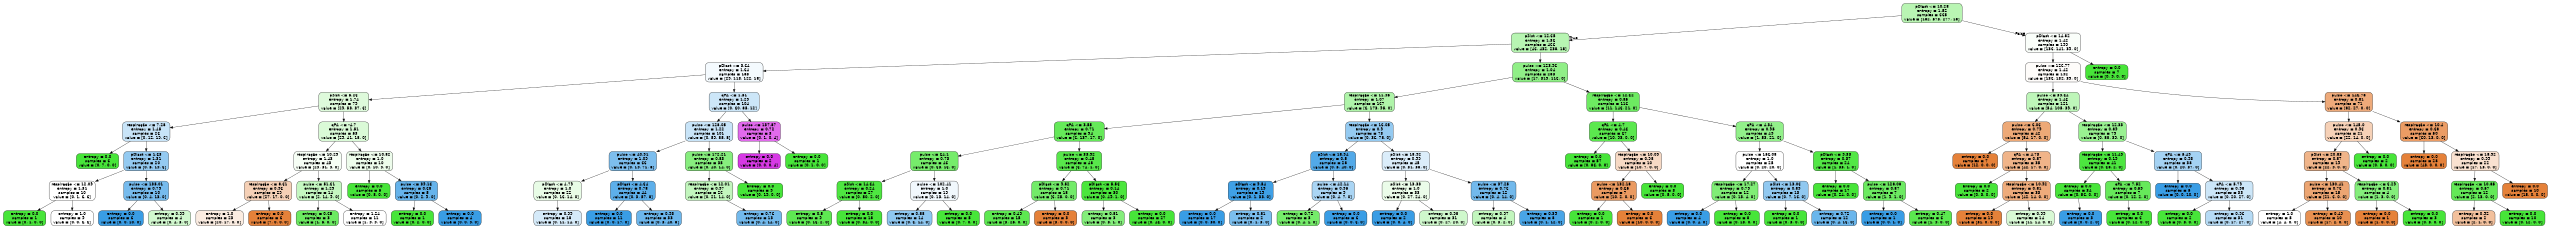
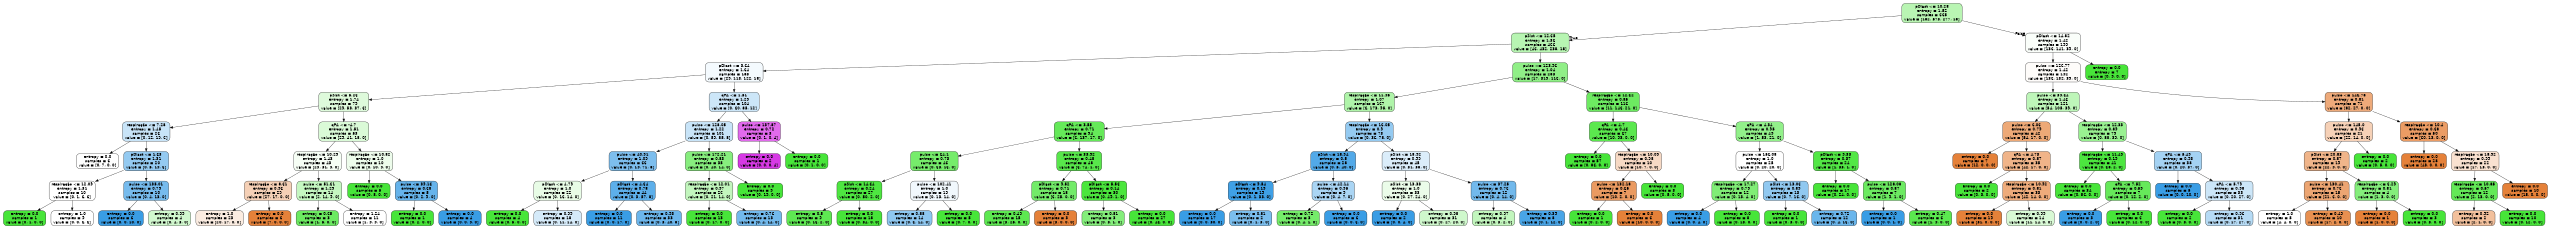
node "entropy = 0.0 samples = 7 value = [0, 9, 0, 0]": label "entropy = 0.0 samples = 7 value = [0, 9, 0, 0]" -> "entropy = 0.0 entropy = 7 value = [0, 9, 0, 0]"
node "entropy = 0.0 samples = 6 value = [0, 7, 0, 0]": fillcolor #47e539 -> #ffffff
edge "entropy = 0.0 samples = 34 value = [0, 56, 0, 0]" -> "entropy = 0.0 samples = 3 value = [0, 0, 2, 0]": now "qPA <= 7.52 entropy = 0.59 samples = 7 value = [0, 12, 2, 0]" -> "entropy = 0.0 samples = 3 value = [0, 0, 2, 0]"
node "entropy = 0.0 samples = 4 value = [0, 5, 0, 0]": added
node "entropy = 0.0 samples = 13 value = [0, 17, 0, 0]": added
